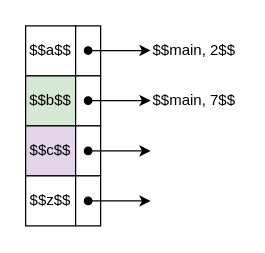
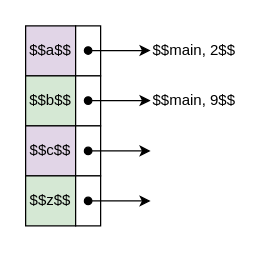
node "$$a$$": fillcolor #ffffff -> #e1d5e7
node "$$main, 7$$": label "$$main, 7$$" -> "$$main, 9$$"
node "$$z$$": fillcolor #ffffff -> #d5e8d4
